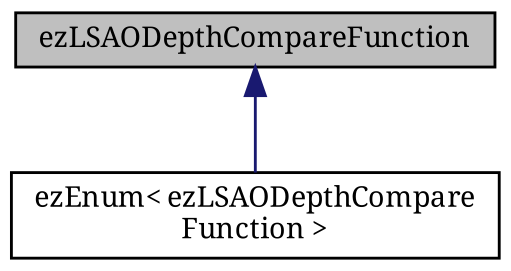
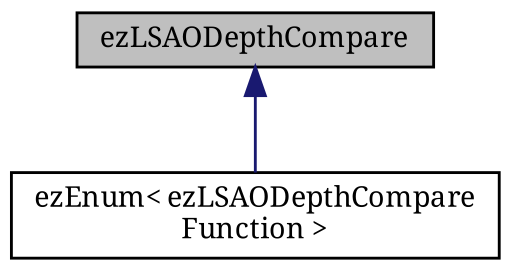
node "ezLSAODepthCompareFunction": label "ezLSAODepthCompareFunction" -> "ezLSAODepthCompare"
